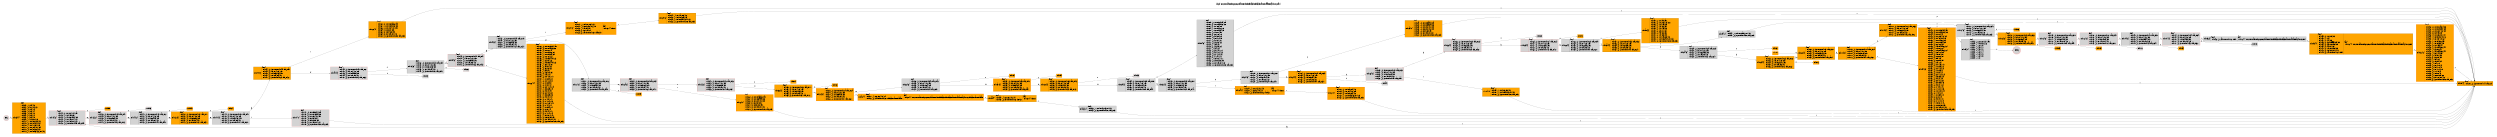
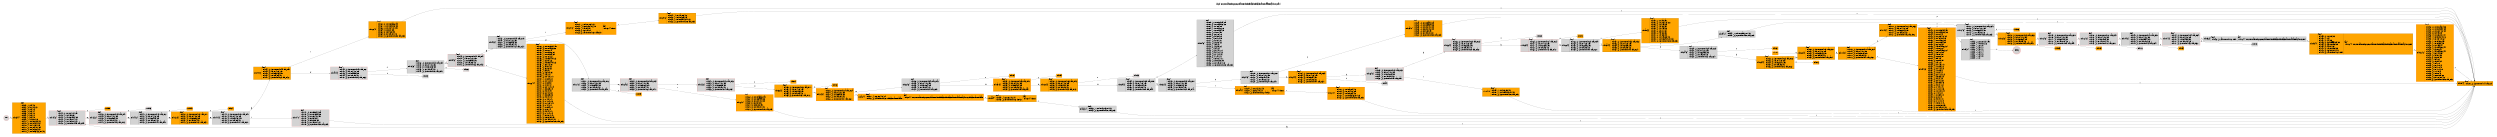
node "Entry": label "Entry" -> "Users"
